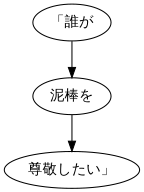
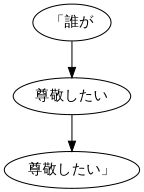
node "泥棒を": label "泥棒を" -> "尊敬したい"
